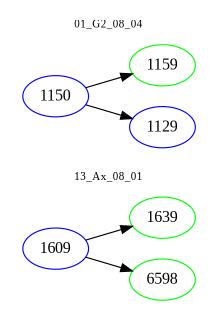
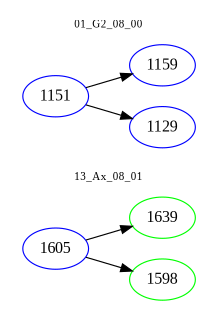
cluster "01_G2_08_04": label "01_G2_08_04" -> "01_G2_08_00"
node "1159": color green -> blue
node "1150": label "1150" -> "1151"
node "1609": label "1609" -> "1605"
node "6598": label "6598" -> "1598"
